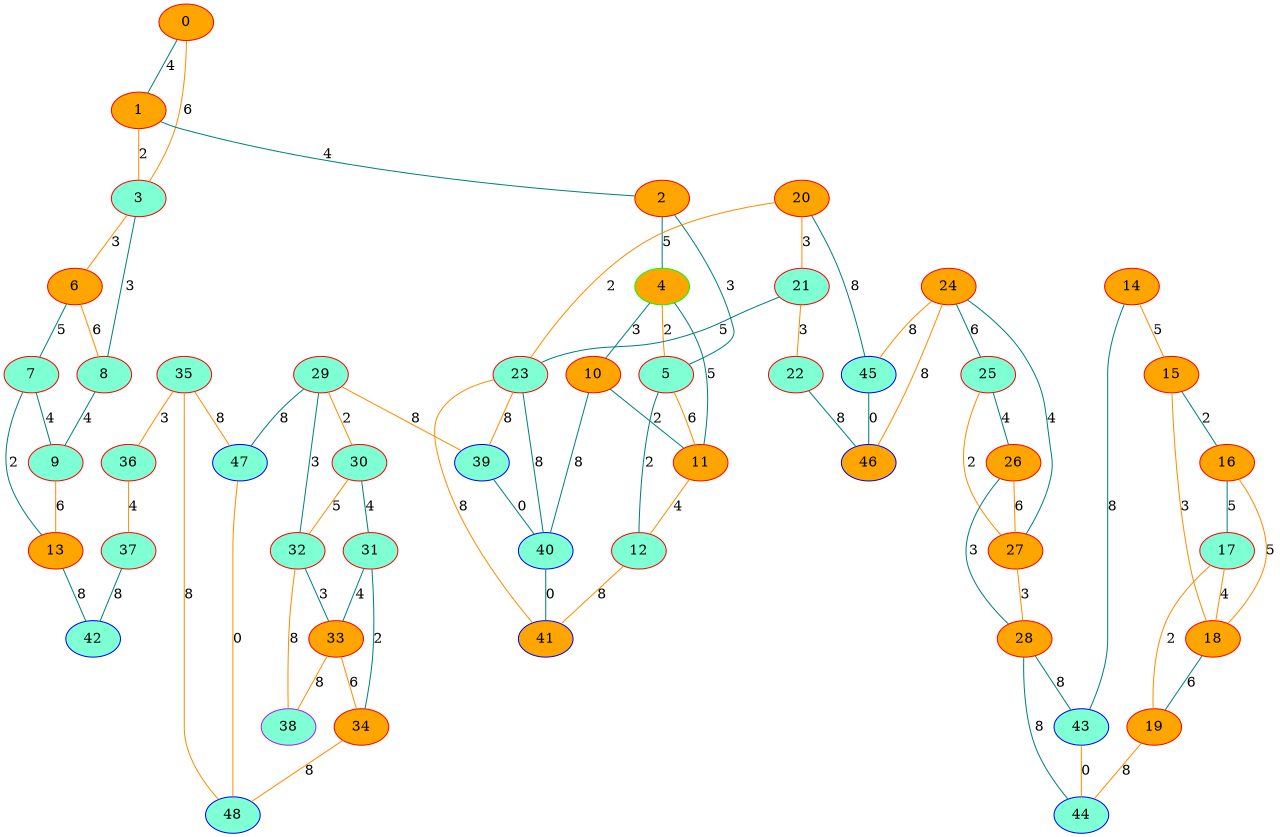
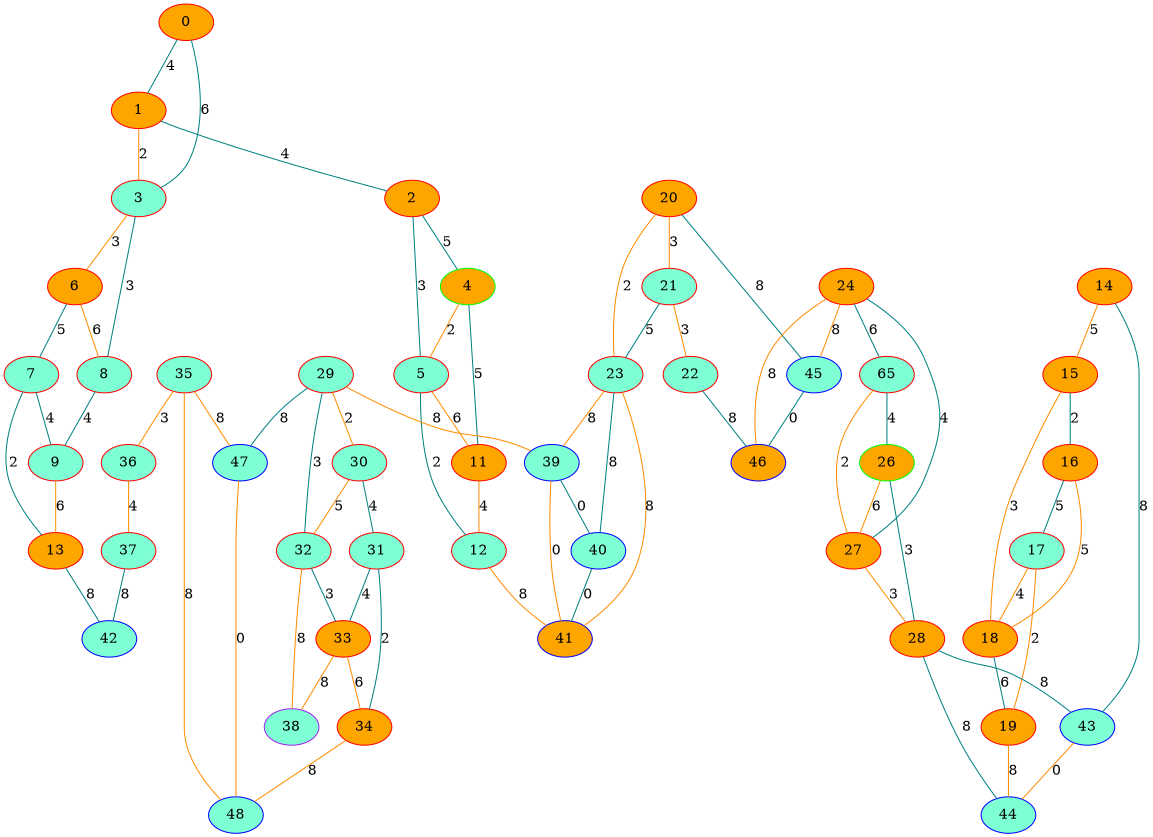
edge "0" -- "3": color darkorange -> teal
node "10": removed
node "25": label "25" -> "65"
node "26": color red -> green
edge "39" -- "41": added, label "0"
